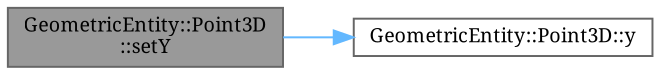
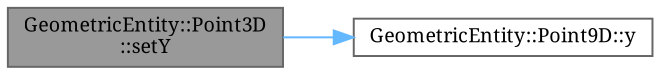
node "GeometricEntity::Point3D::y": label "GeometricEntity::Point3D::y" -> "GeometricEntity::Point9D::y"
